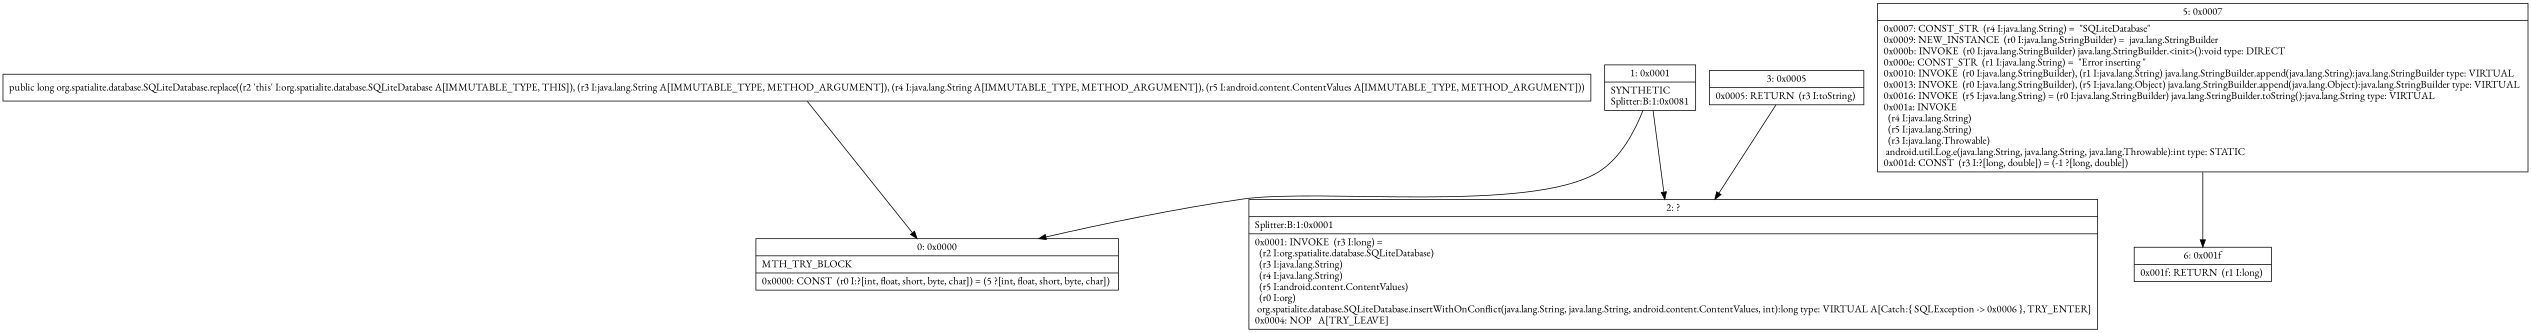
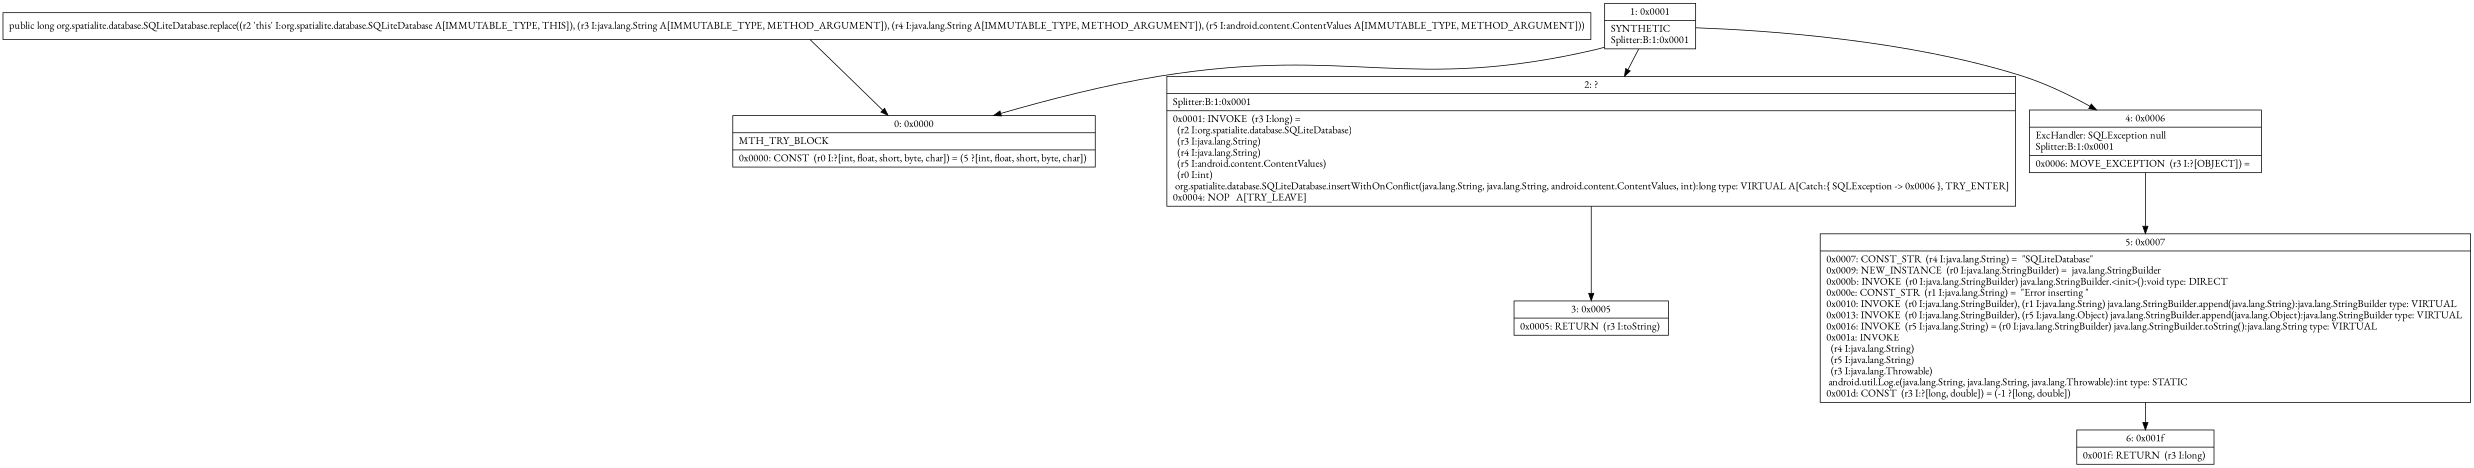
node "1: 0x0001": text "Splitter:B:1:0x0081" -> "Splitter:B:1:0x0001"
node "4: 0x0006": added
edge "3: 0x0005" -> "2: ?": reversed
node "6: 0x001f": text "0x001f: RETURN  (r1 I:long)" -> "0x001f: RETURN  (r3 I:long)"
node "2: ?": text "(r0 I:org)" -> "(r0 I:int)"
